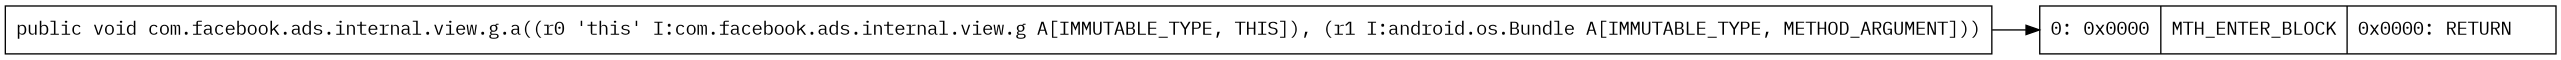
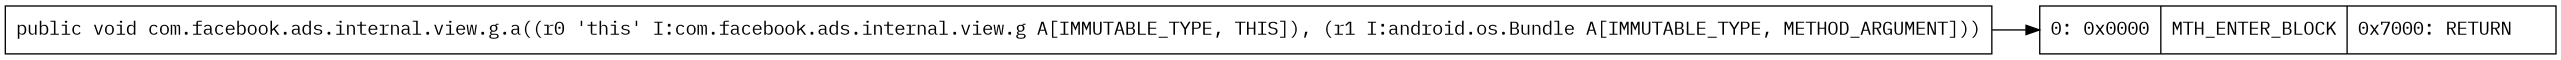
node "0: 0x0000": text "0x0000: RETURN" -> "0x7000: RETURN"
